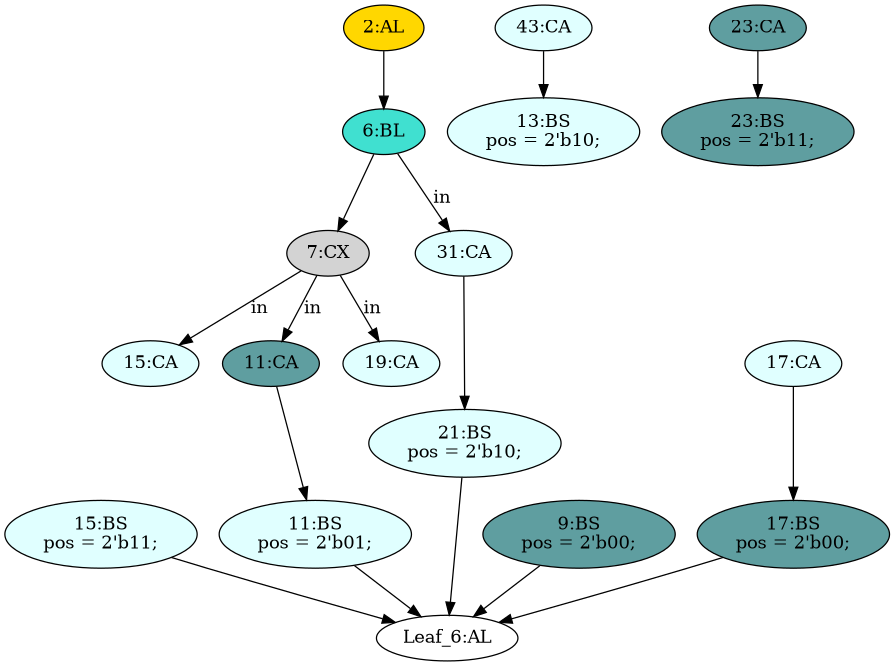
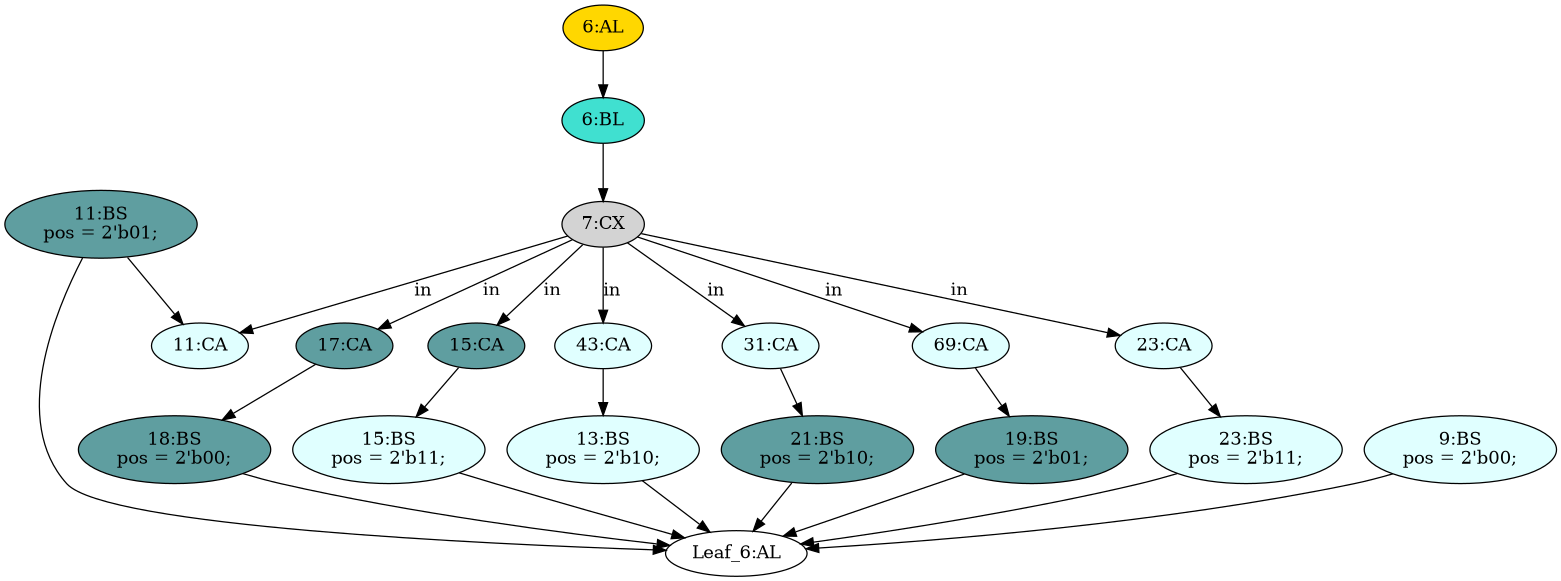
node "2:AL": label "2:AL" -> "6:AL"
node "23:CA": fillcolor cadetblue -> lightcyan
node "23:BS pos = 2'b11;": fillcolor cadetblue -> lightcyan
edge "6:BL" -> "31:CA": now "7:CX" -> "31:CA"
edge "7:CX" -> "43:CA": added, label "in"
edge "7:CX" -> "17:CA": added, label "in"
edge "7:CX" -> "23:CA": added, label "in"
node "15:CA": fillcolor lightcyan -> cadetblue
node "11:CA": fillcolor cadetblue -> lightcyan
node "19:CA": label "19:CA" -> "69:CA"
node "17:CA": fillcolor lightcyan -> cadetblue
edge "15:CA" -> "15:BS pos = 2'b11;": added
edge "11:CA" -> "11:BS pos = 2'b01;": reversed
node "21:BS pos = 2'b10;": fillcolor lightcyan -> cadetblue
node "19:BS pos = 2'b01;": added
edge "13:BS pos = 2'b10;" -> "Leaf_6:AL": added
edge "23:BS pos = 2'b11;" -> "Leaf_6:AL": added
node "11:BS pos = 2'b01;": fillcolor lightcyan -> cadetblue
node "9:BS pos = 2'b00;": fillcolor cadetblue -> lightcyan
node "17:BS pos = 2'b00;": label "17:BS pos = 2'b00;" -> "18:BS pos = 2'b00;"
